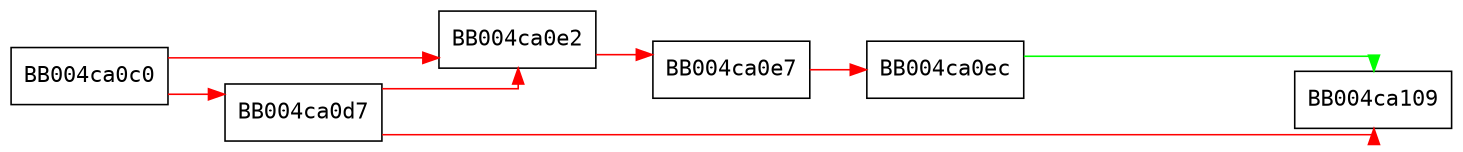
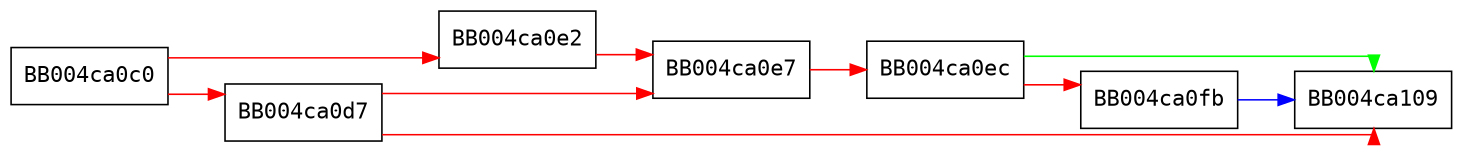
edge "BB004ca0d7" -> "BB004ca0e2": now "BB004ca0d7" -> "BB004ca0e7"
node "BB004ca0fb": added
